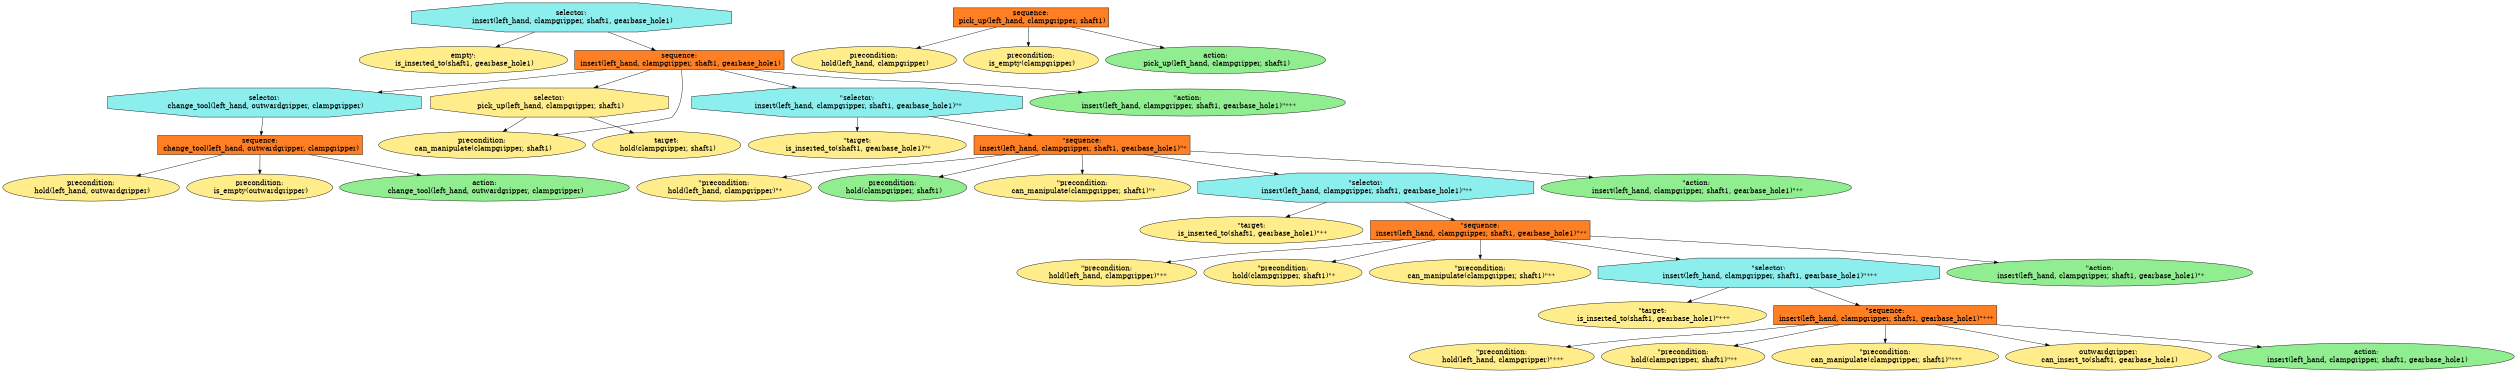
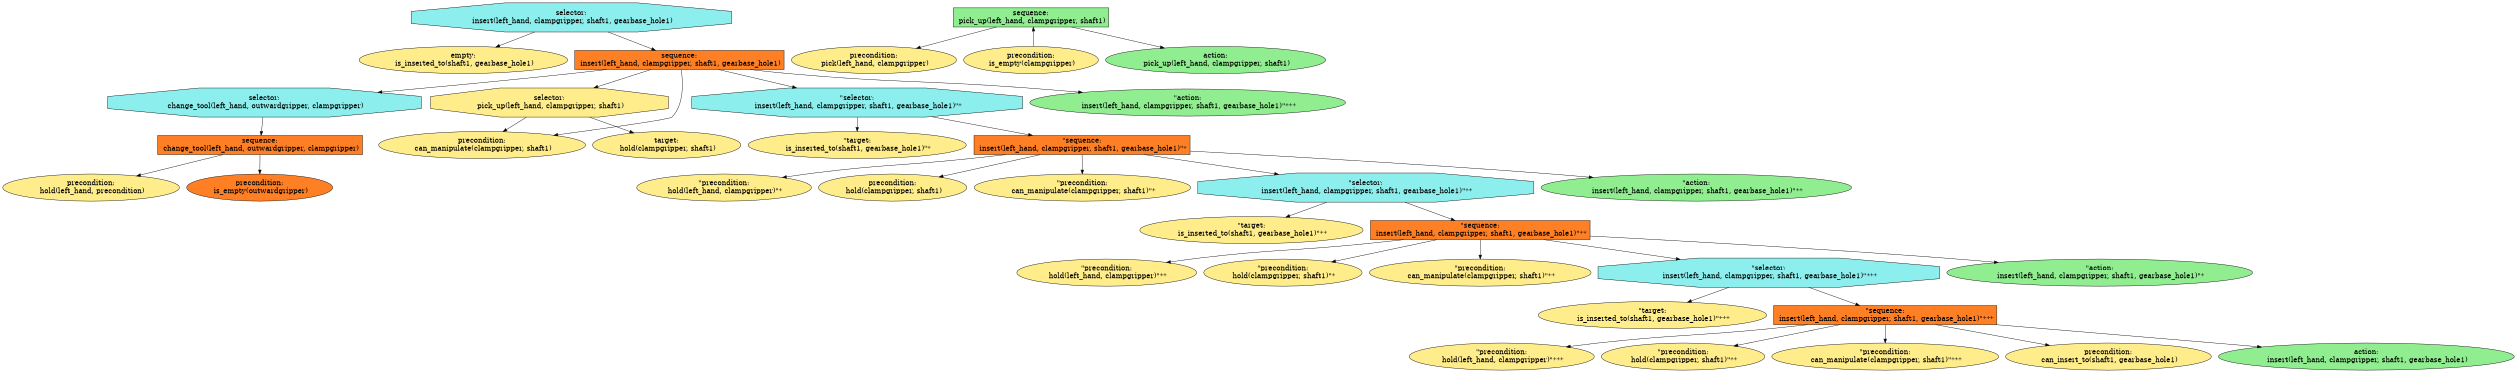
node "sequence: pick_up(left_hand, clampgripper, shaft1)": fillcolor chocolate1 -> lightgreen
edge "sequence: pick_up(left_hand, clampgripper, shaft1)" -> "precondition: is_empty(clampgripper)": reversed
node "precondition: hold(left_hand, clampgripper)": label "precondition: hold(left_hand, clampgripper)" -> "precondition: pick(left_hand, clampgripper)"
node "precondition: hold(left_hand, outwardgripper)": label "precondition: hold(left_hand, outwardgripper)" -> "precondition: hold(left_hand, precondition)"
node "precondition: is_empty(outwardgripper)": fillcolor lightgoldenrod1 -> chocolate1
node "action: change_tool(left_hand, outwardgripper, clampgripper)": removed
node "precondition: hold(clampgripper, shaft1)": fillcolor lightgreen -> lightgoldenrod1
node "outwardgripper: can_insert_to(shaft1, gearbase_hole1)": label "outwardgripper: can_insert_to(shaft1, gearbase_hole1)" -> "precondition: can_insert_to(shaft1, gearbase_hole1)"
